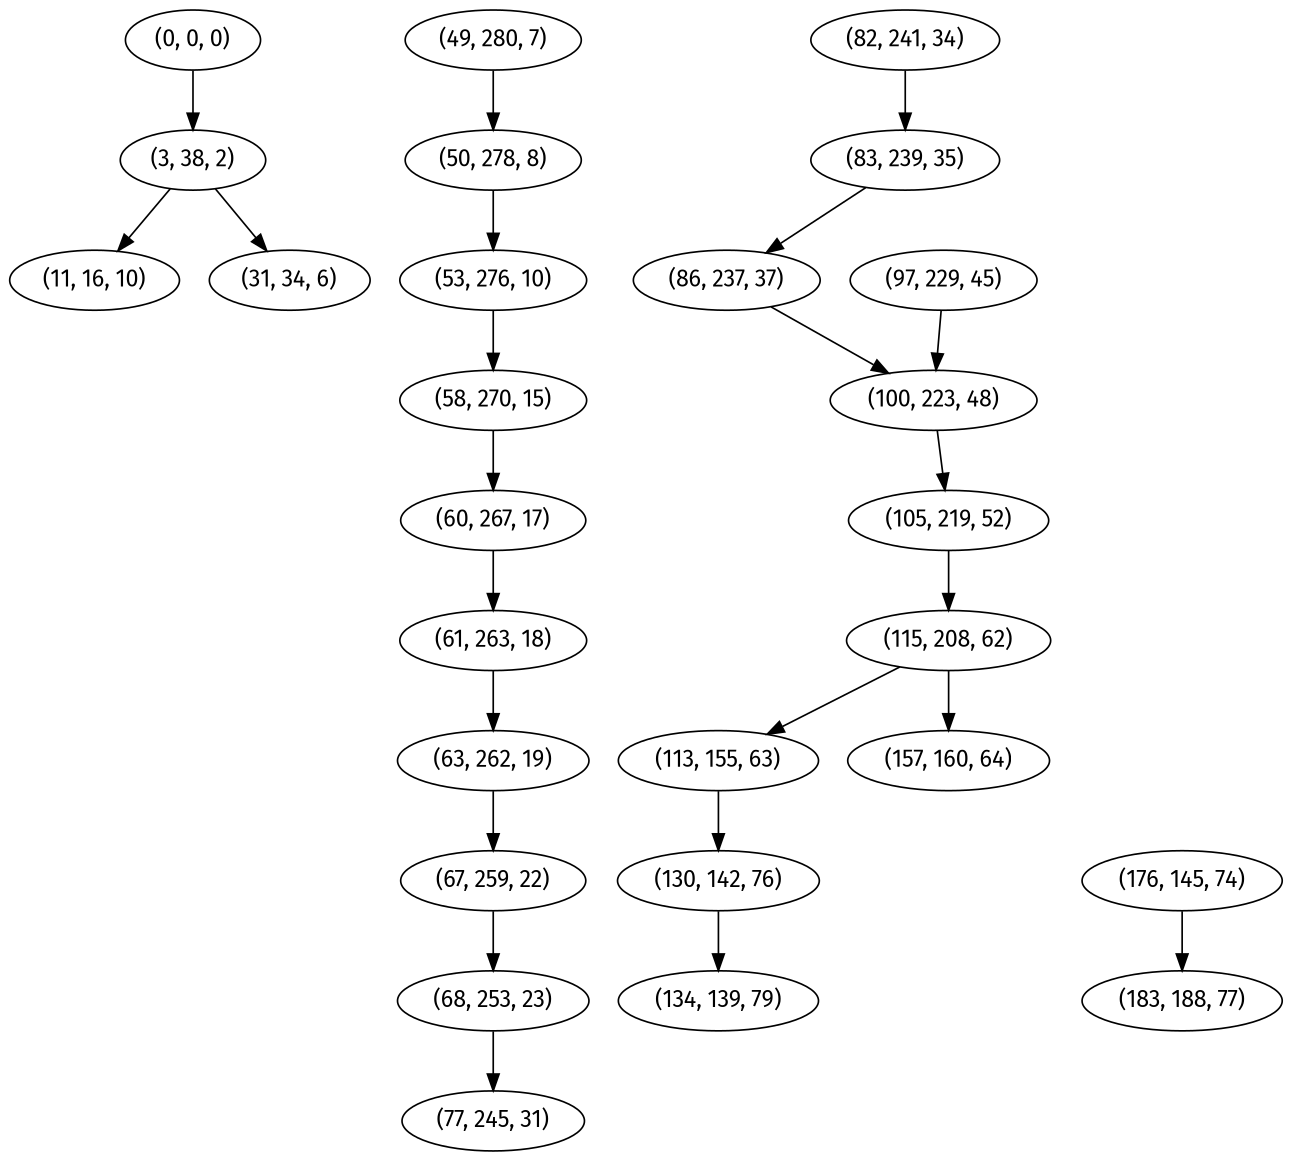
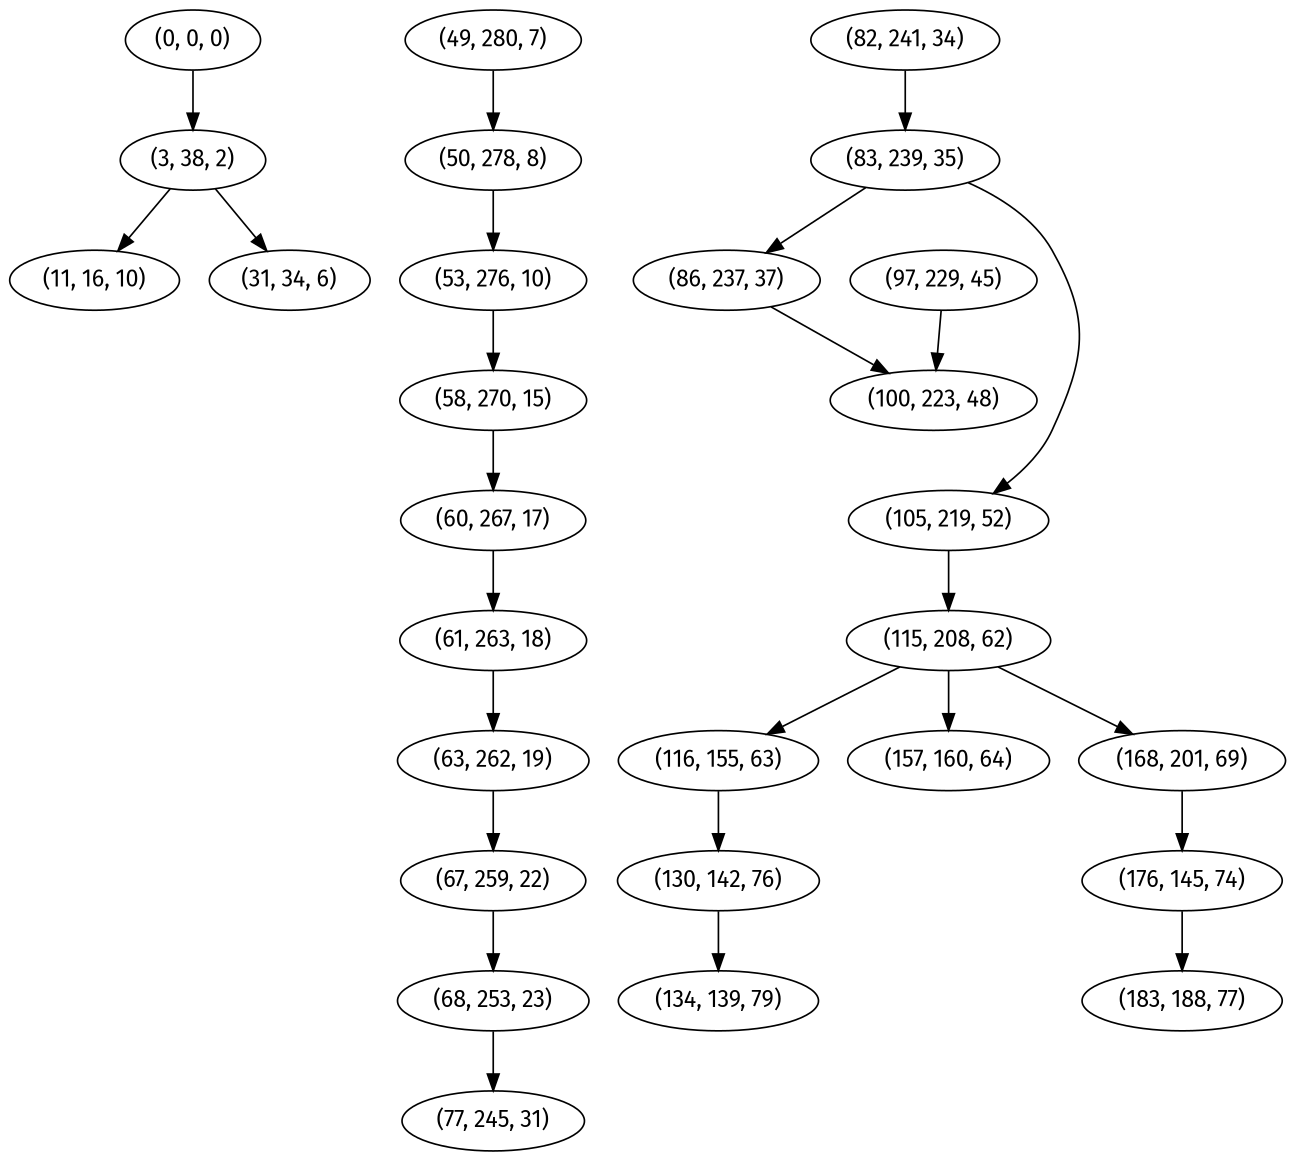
edge "(100, 223, 48)" -> "(105, 219, 52)": now "(83, 239, 35)" -> "(105, 219, 52)"
node "(113, 155, 63)": label "(113, 155, 63)" -> "(116, 155, 63)"
node "(168, 201, 69)": added
